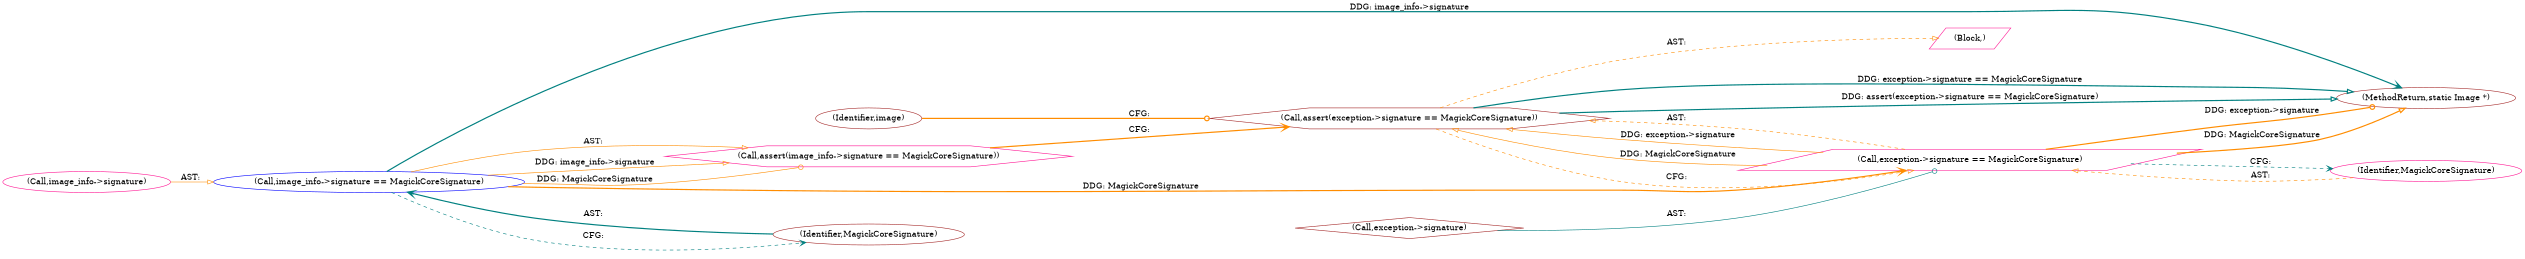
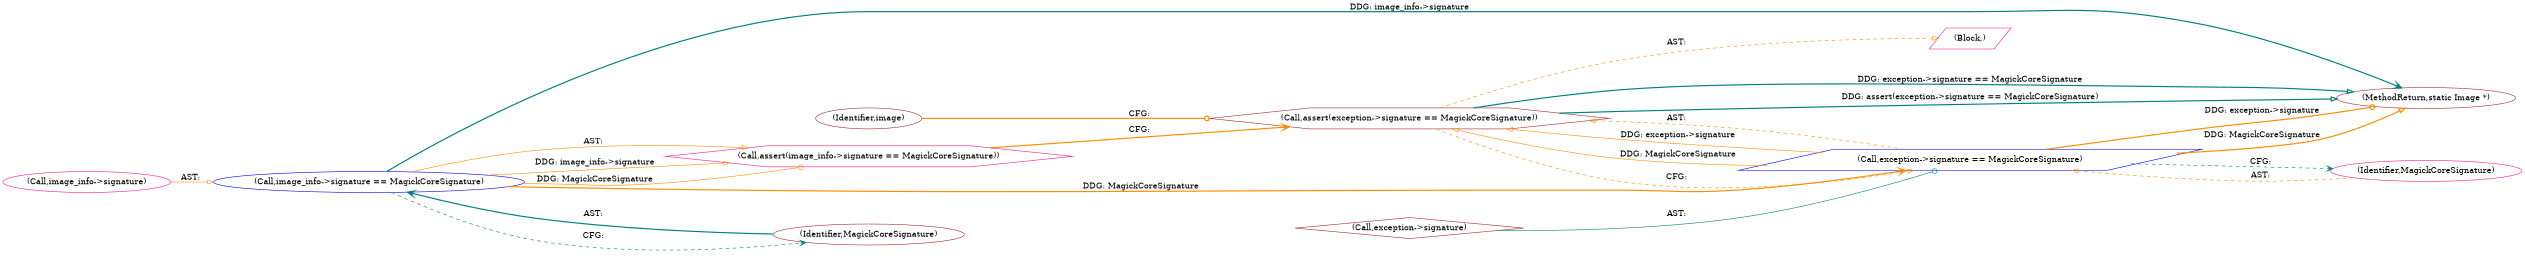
node "(Call,exception->signature == MagickCoreSignature)": color deeppink -> blue
